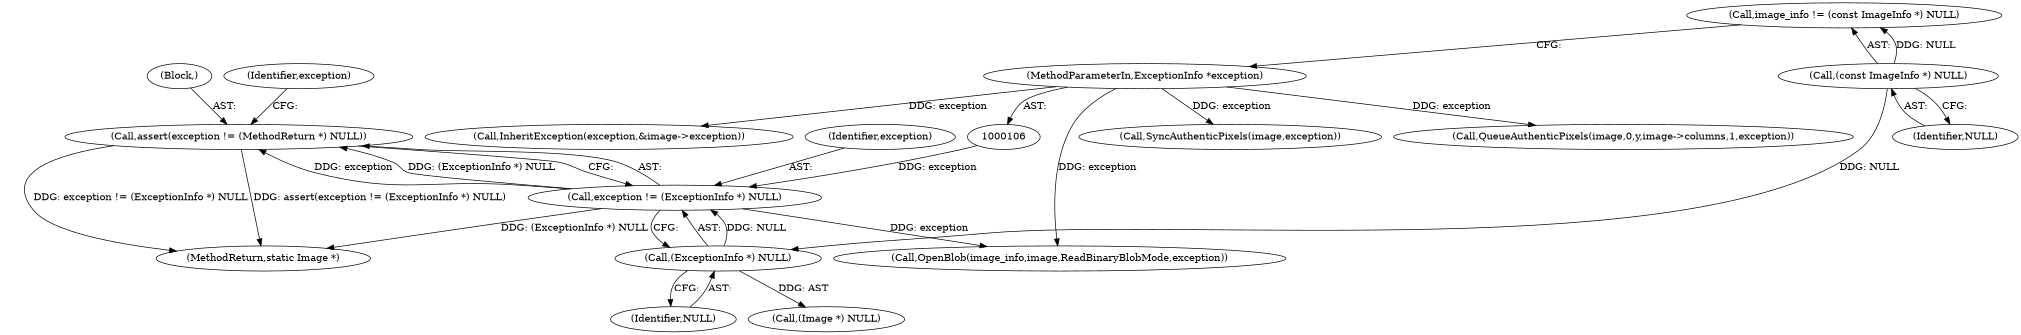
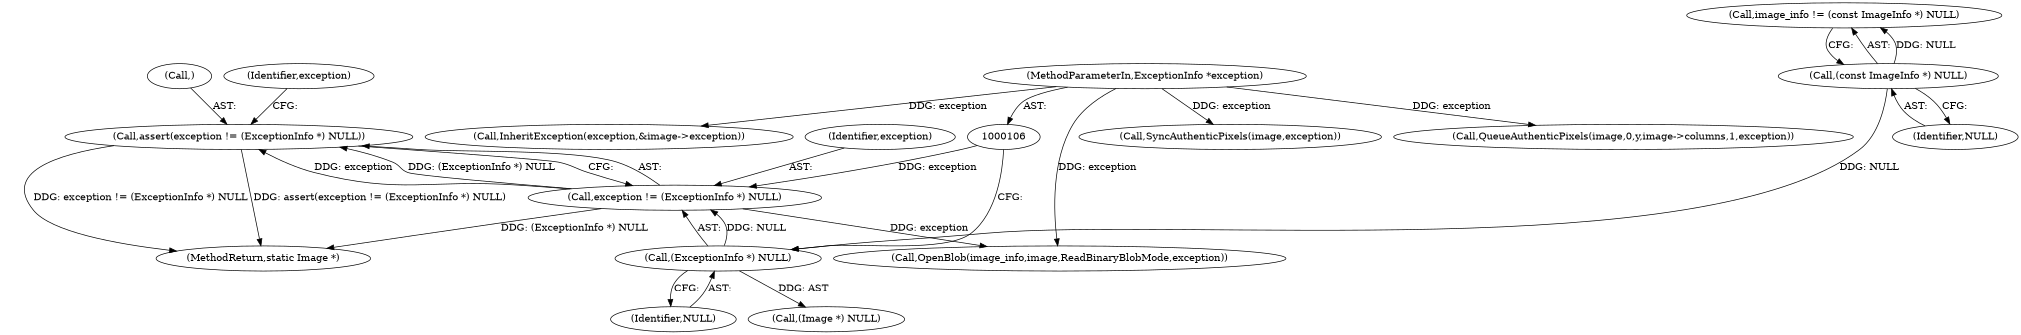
edge "(Call,image_info != (const ImageInfo *) NULL)" -> "(MethodParameterIn,ExceptionInfo *exception)": now "(Call,image_info != (const ImageInfo *) NULL)" -> "(Call,(const ImageInfo *) NULL)"
node "(Block,)": label "(Block,)" -> "(Call,)"
node "(Call,assert(exception != (MethodReturn *) NULL))": label "(Call,assert(exception != (MethodReturn *) NULL))" -> "(Call,assert(exception != (ExceptionInfo *) NULL))"
edge "(Call,exception != (ExceptionInfo *) NULL)" -> "(Call,(ExceptionInfo *) NULL)": now "1000106" -> "(Call,(ExceptionInfo *) NULL)"
